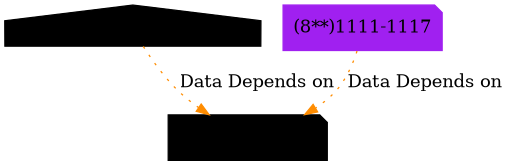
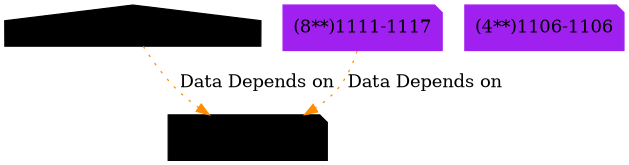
node "(4**)1106-1106": added
